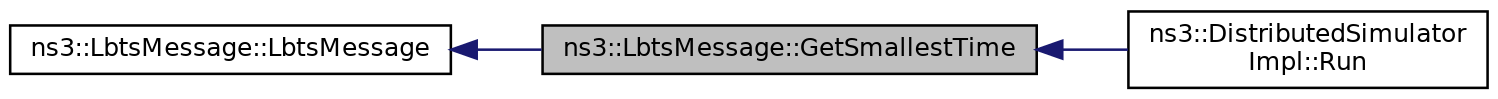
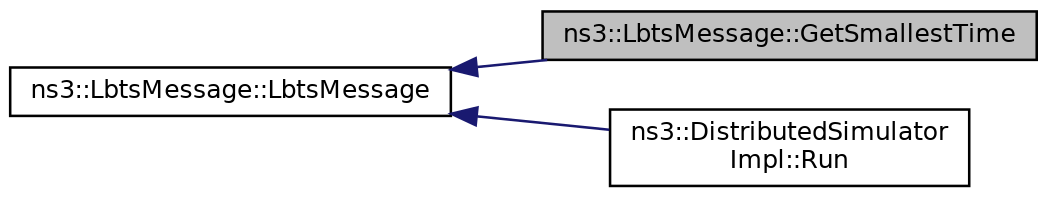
edge "ns3::DistributedSimulator Impl::Run" -> "ns3::LbtsMessage::GetSmallestTime": now "ns3::DistributedSimulator Impl::Run" -> "ns3::LbtsMessage::LbtsMessage"
